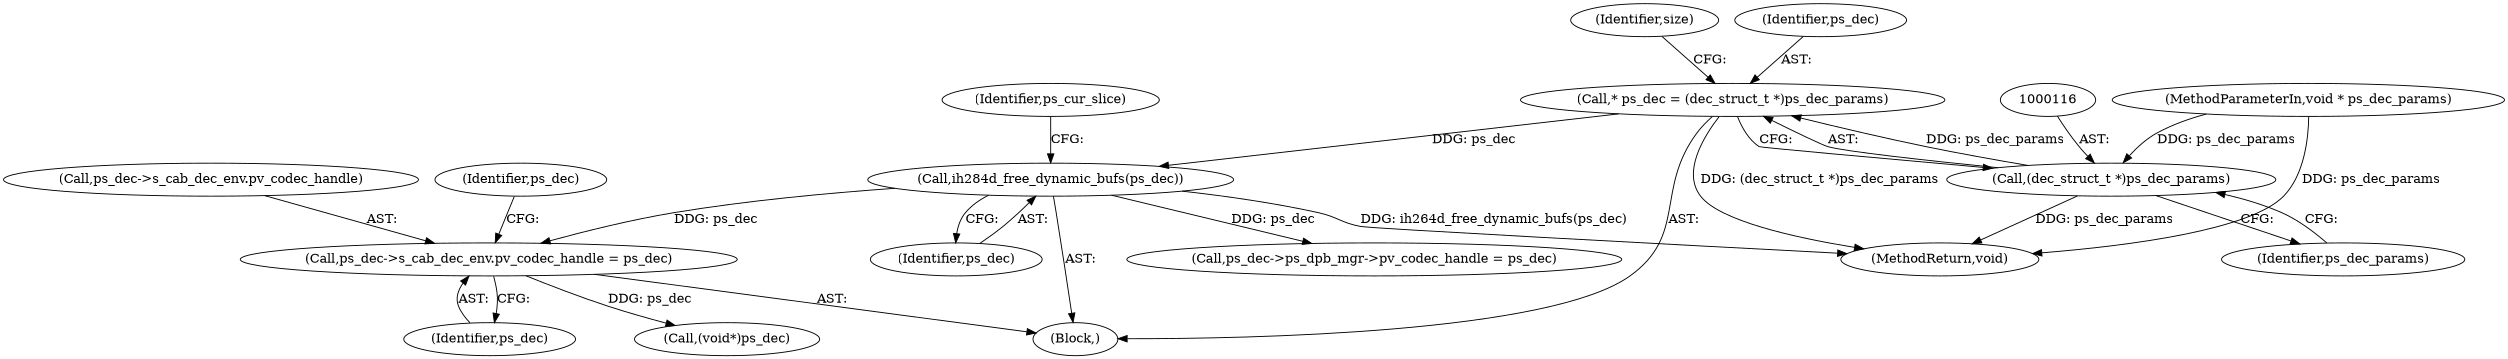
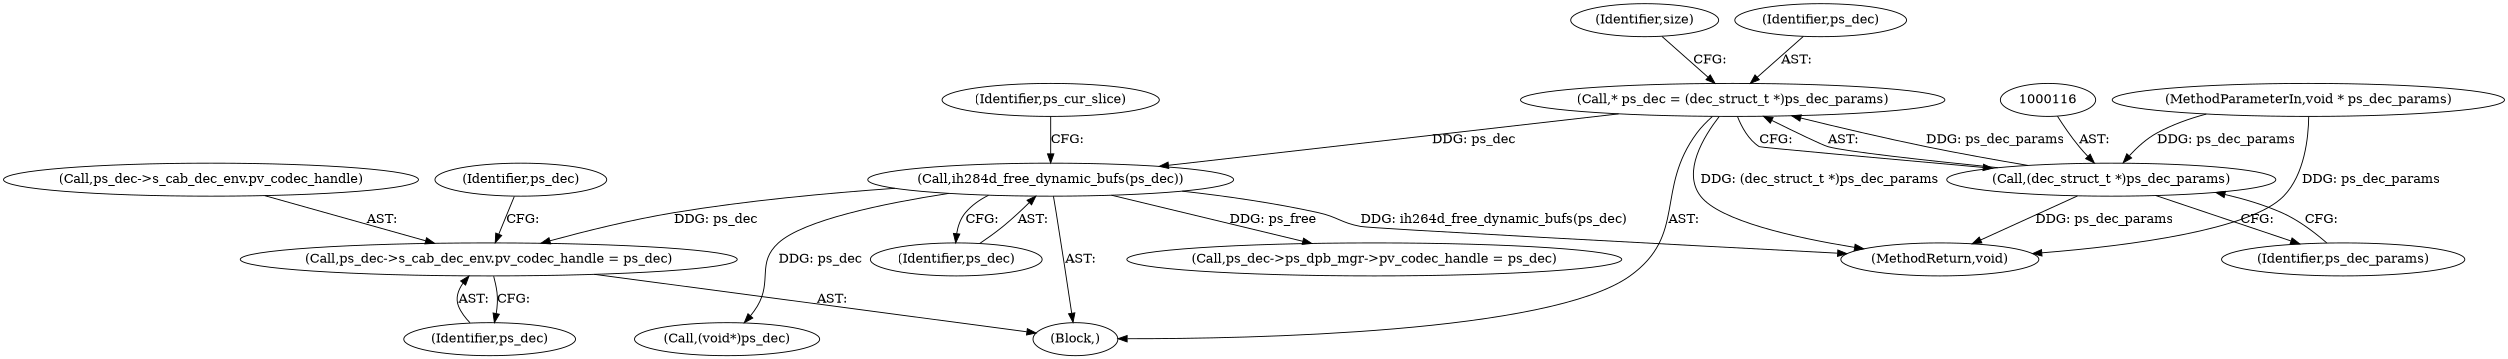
edge "(Call,ih284d_free_dynamic_bufs(ps_dec))" -> "(Call,ps_dec->ps_dpb_mgr->pv_codec_handle = ps_dec)": label "DDG: ps_dec" -> "DDG: ps_free"
edge "(Call,ps_dec->s_cab_dec_env.pv_codec_handle = ps_dec)" -> "(Call,(void*)ps_dec)": now "(Call,ih284d_free_dynamic_bufs(ps_dec))" -> "(Call,(void*)ps_dec)"
